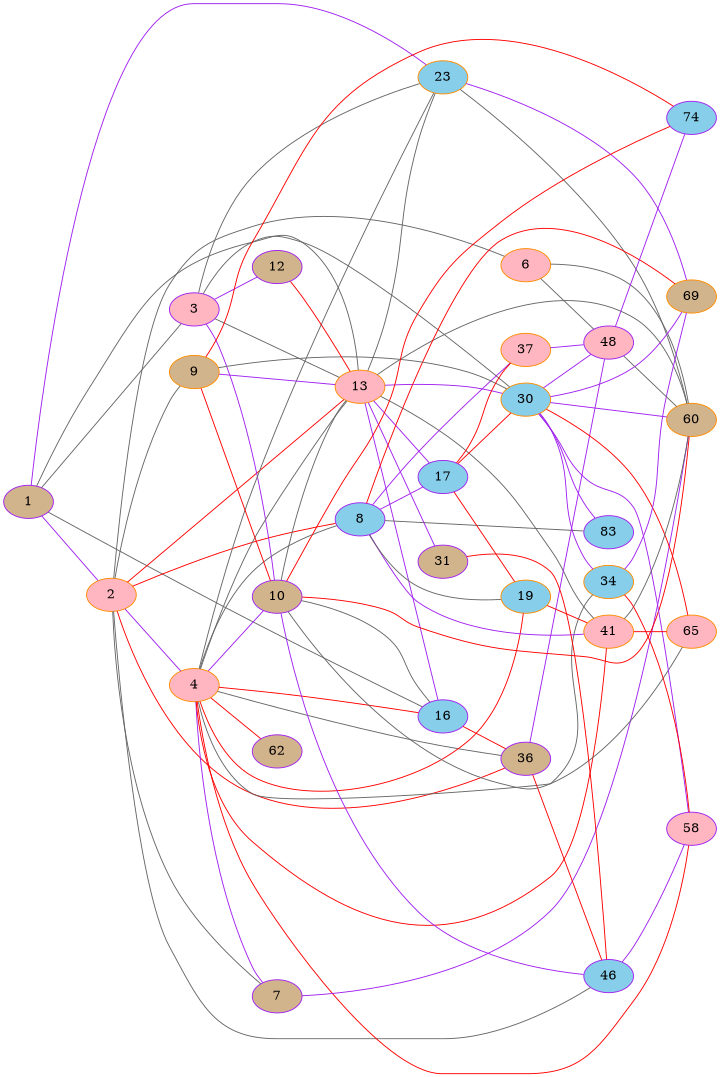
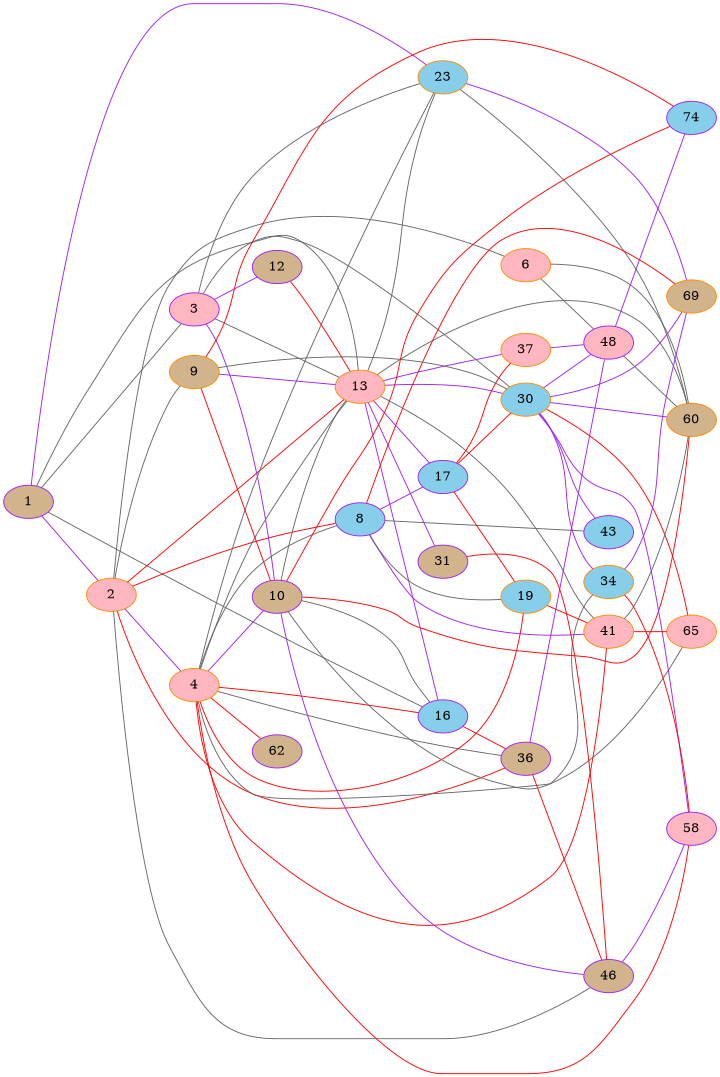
edge "37" -- "8": now "37" -- "13"
node "83": label "83" -> "43"
node "46": fillcolor skyblue -> tan
node "7": removed
